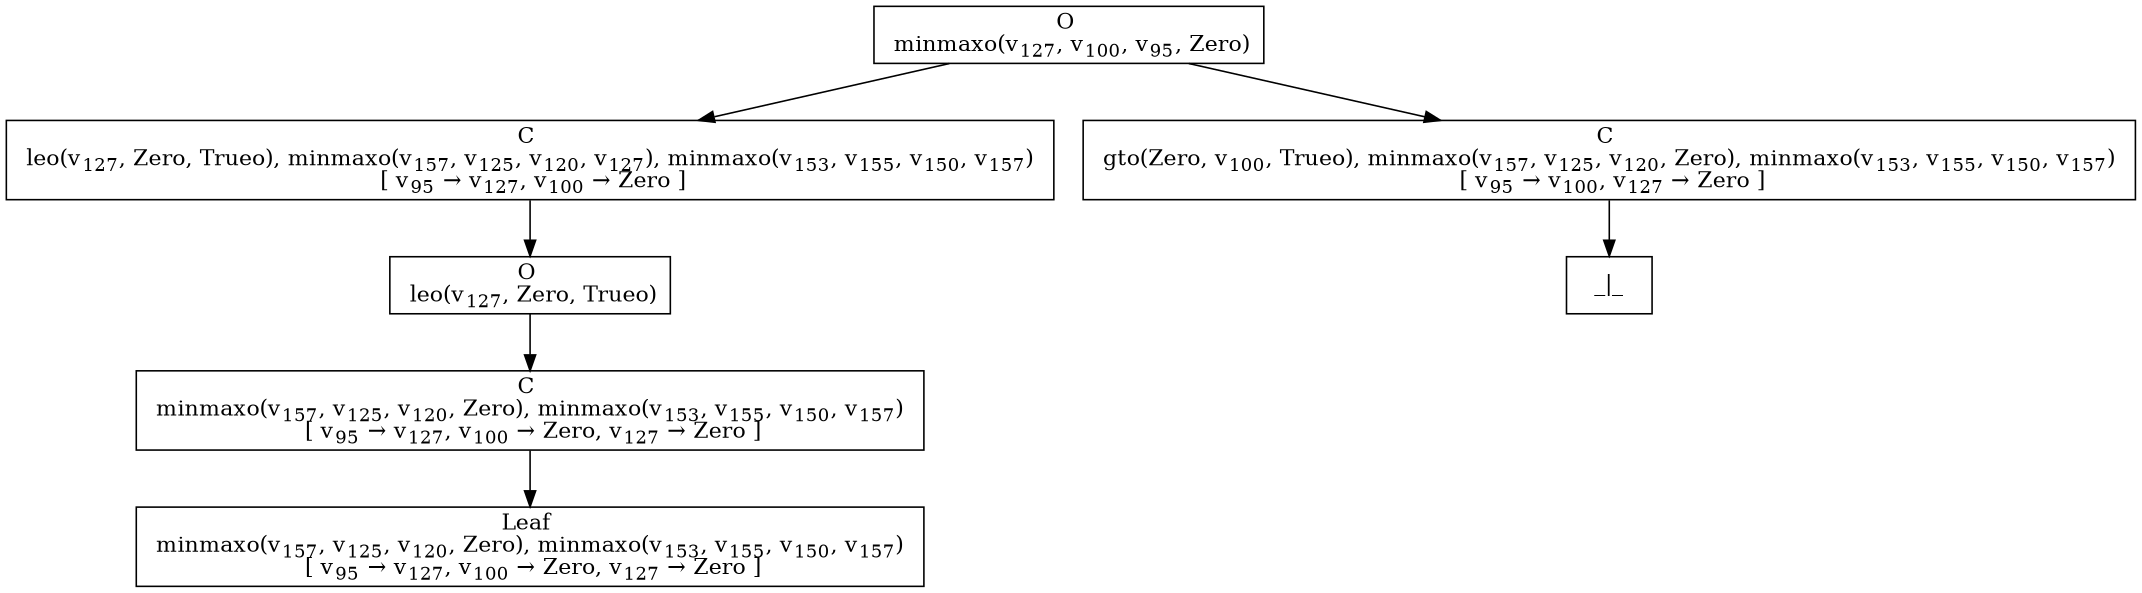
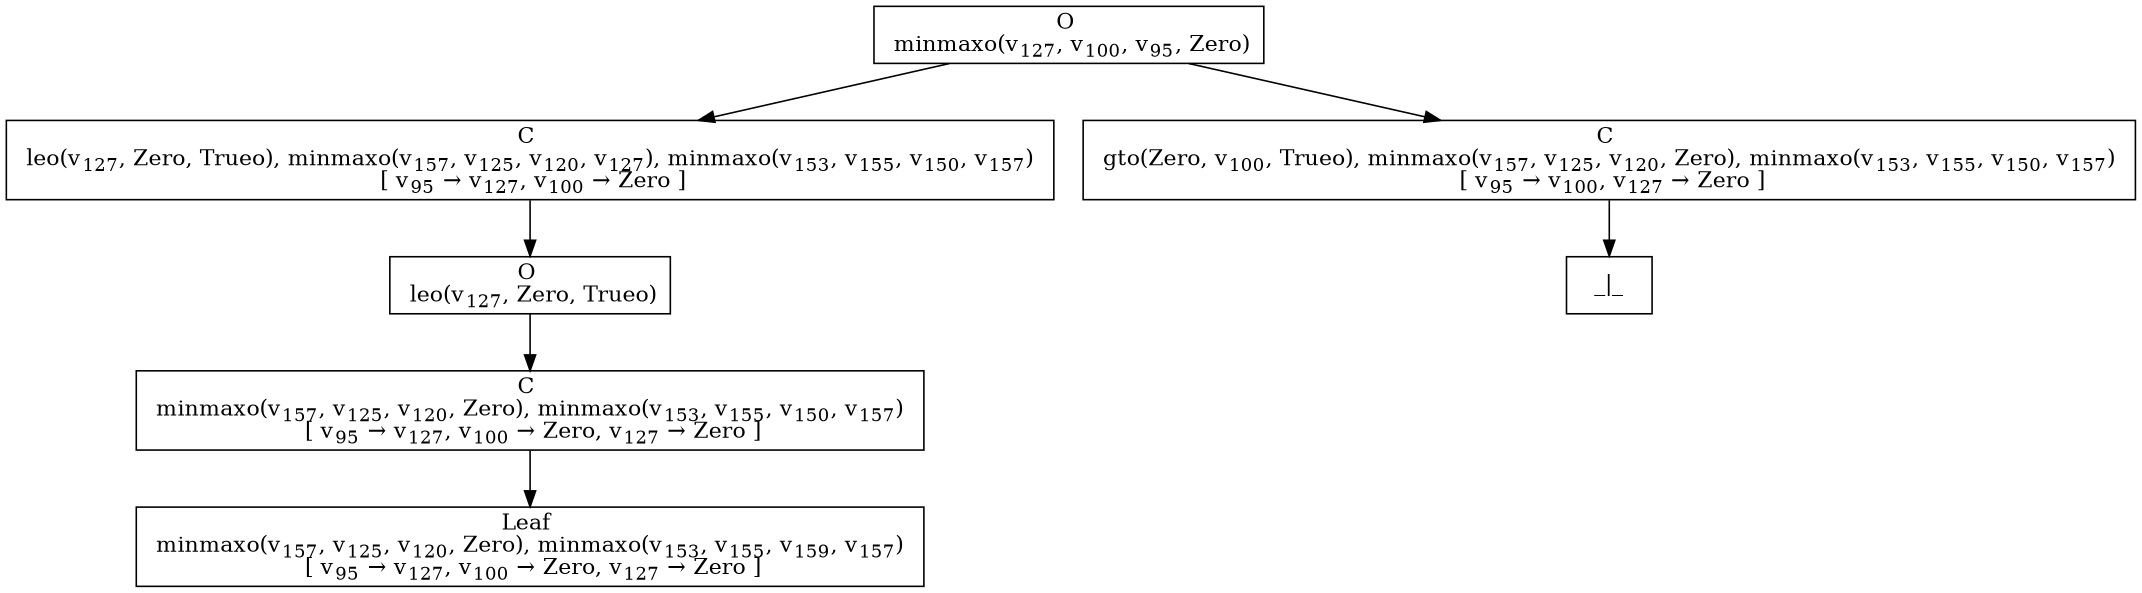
node "Leaf": text "150" -> "159"
